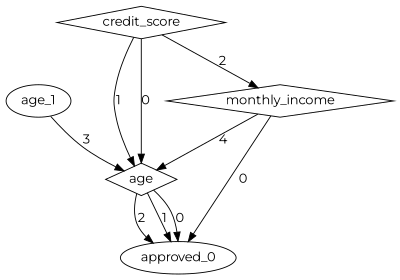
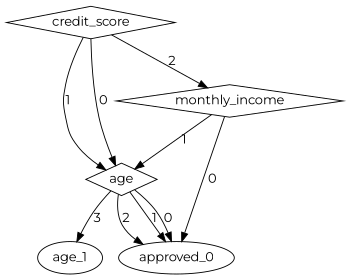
edge "monthly_income" -> "age": label "4" -> "1"
edge "age_1" -> "age": reversed
